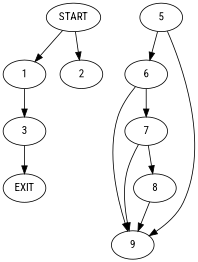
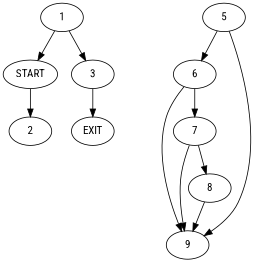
edge "START" -> "1": reversed
